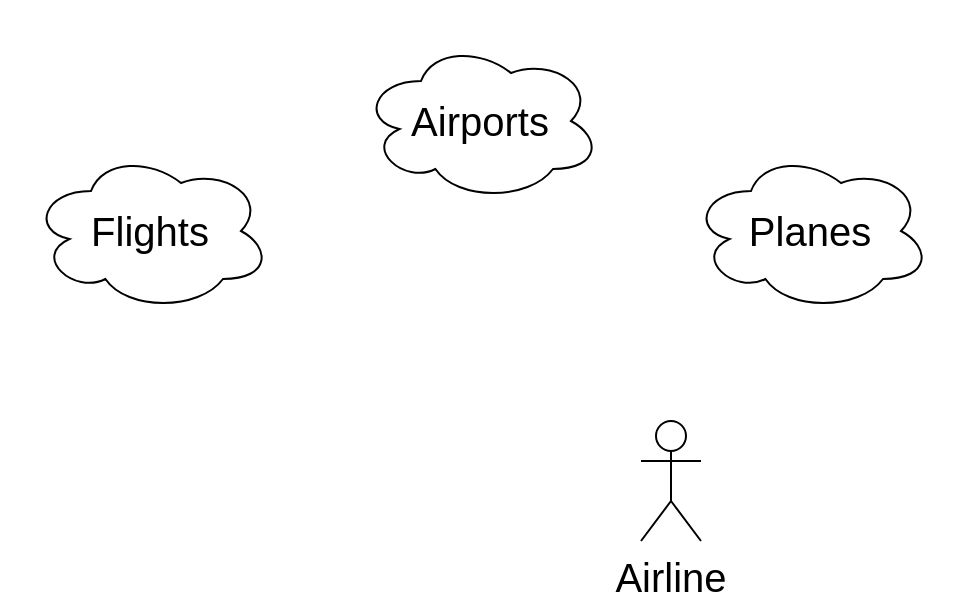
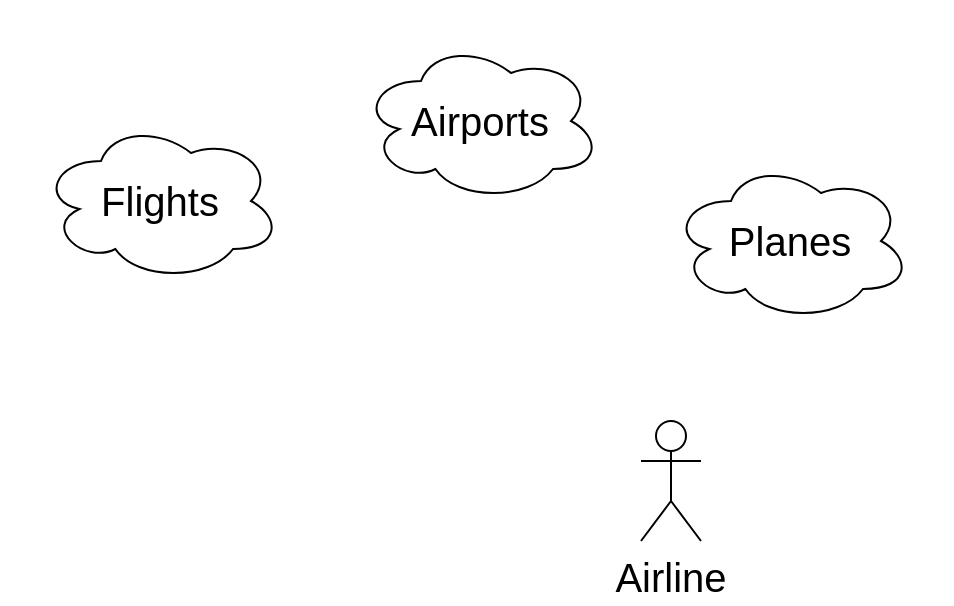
node "Flights": moved (151, 231) -> (161, 201)
node "Planes": moved (811, 231) -> (791, 241)
